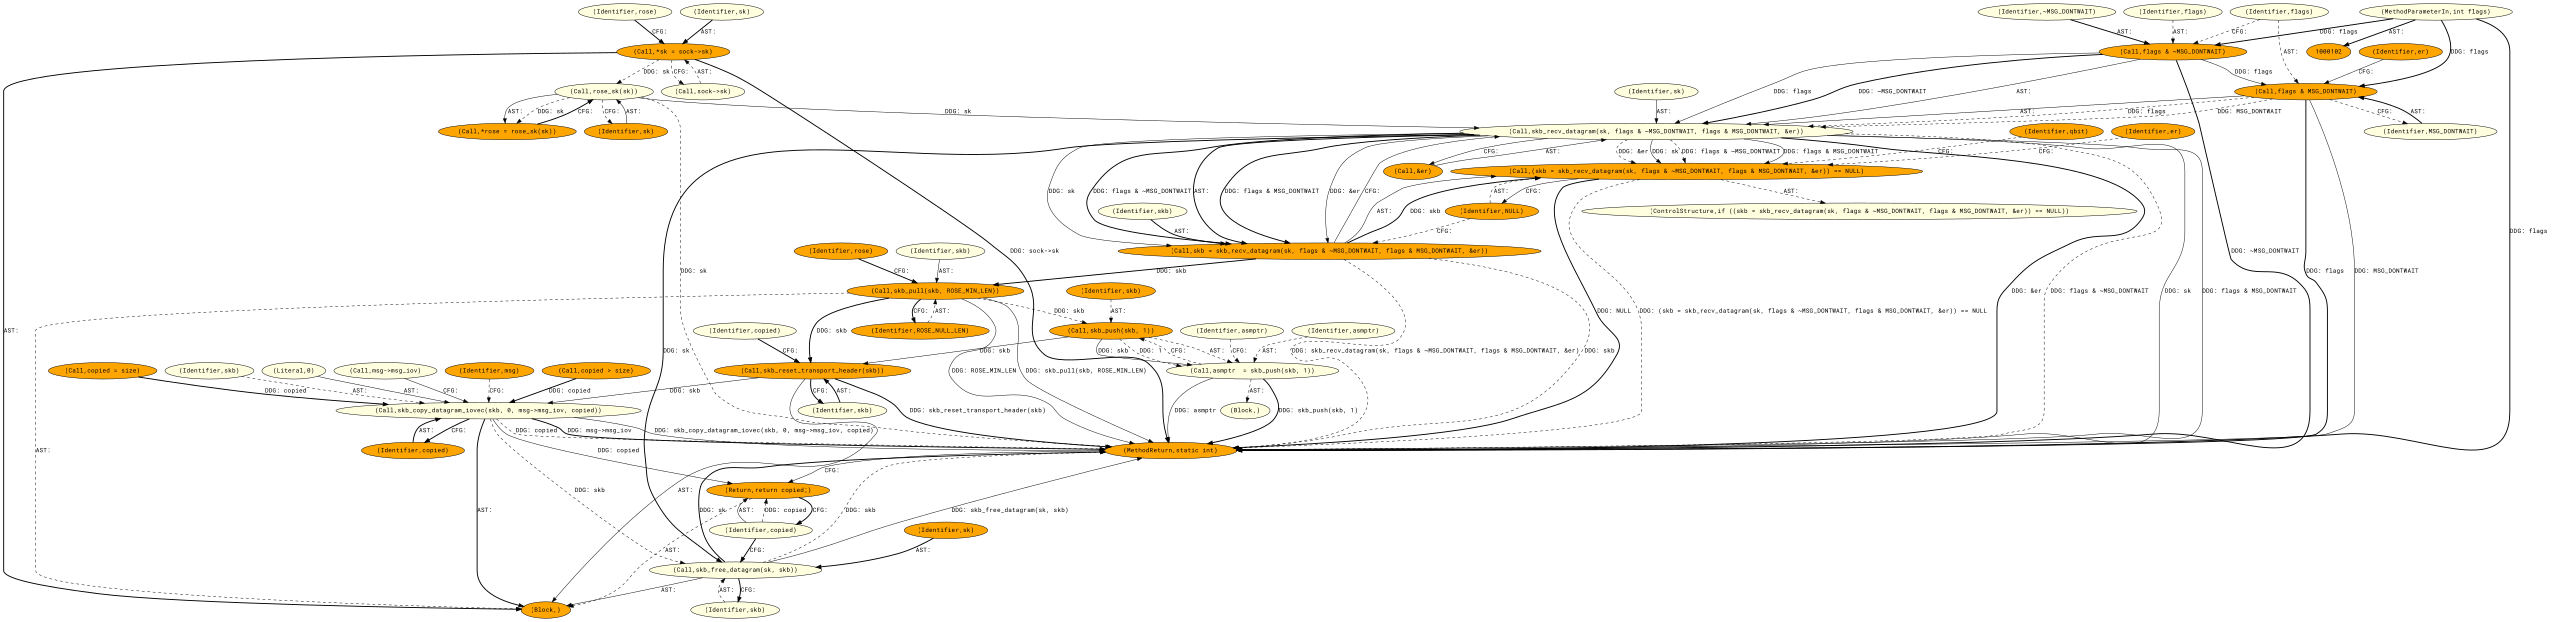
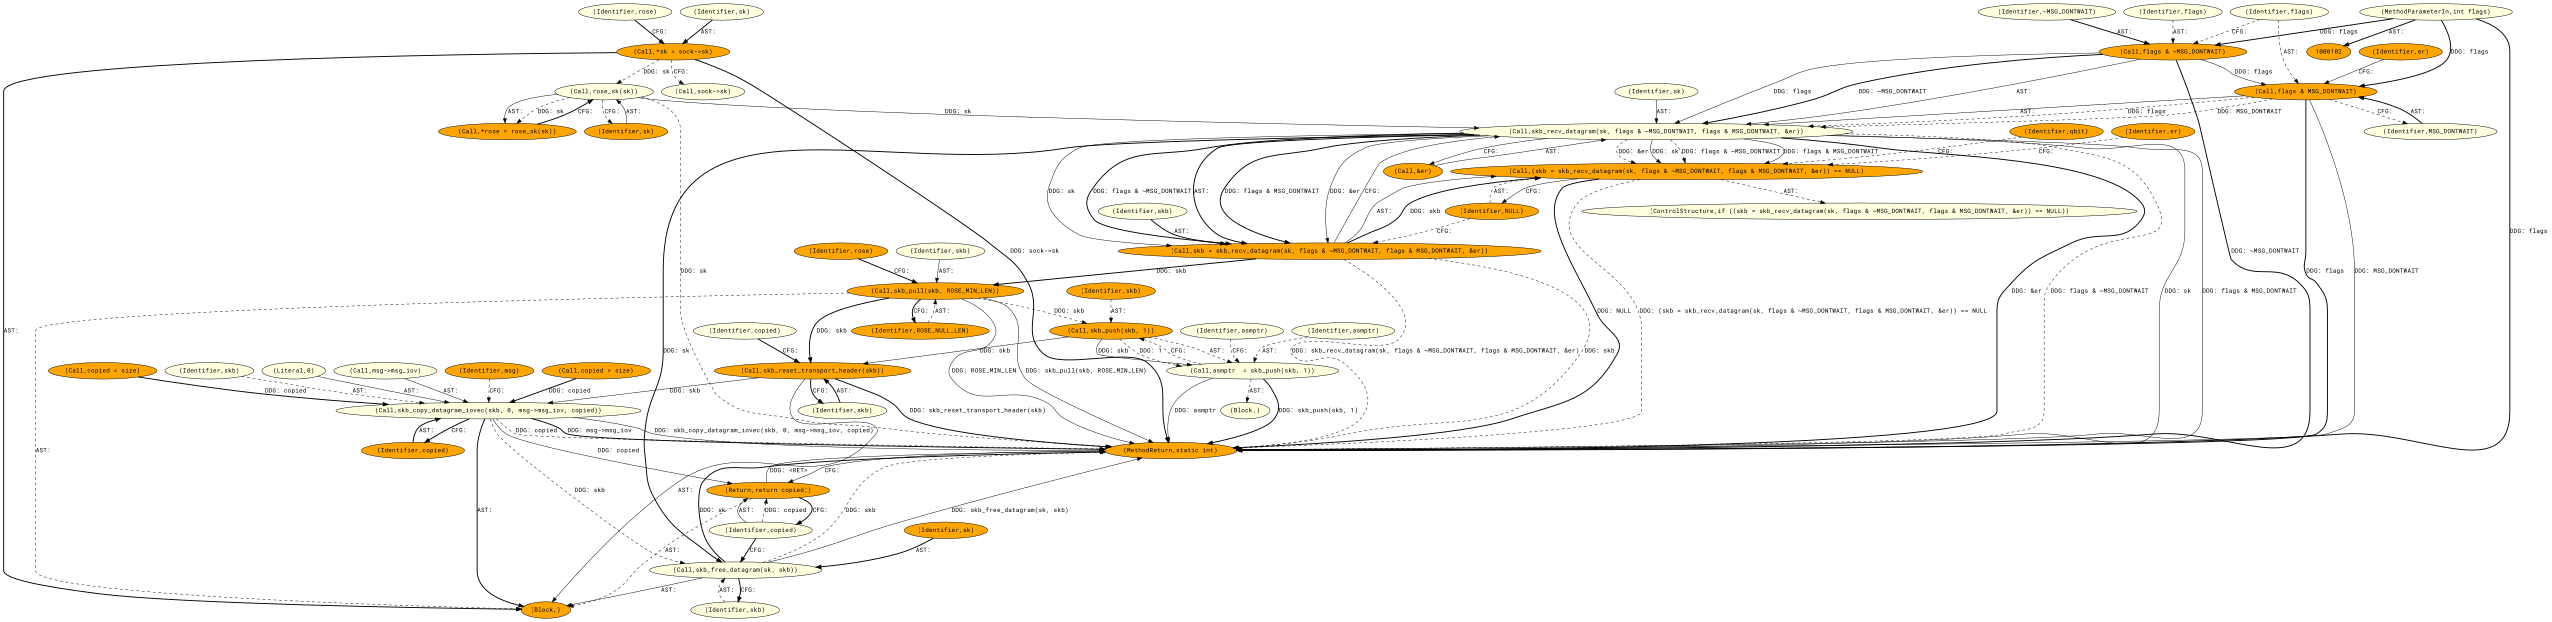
edge "(Call,sock->sk)" -> "(Call,*sk = sock->sk)": removed, label "AST:"
edge "(Call,msg->msg_iov)" -> "(Call,skb_copy_datagram_iovec(skb, 0, msg->msg_iov, copied))": label "CFG: " -> "AST: "
edge "(Return,return copied;)" -> "(MethodReturn,static int)": added, label "DDG: <RET>"
